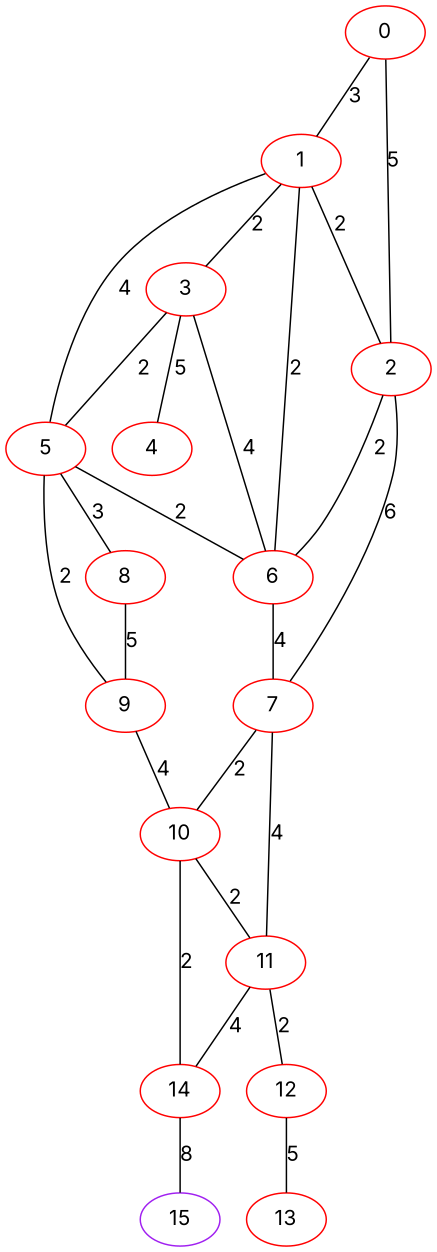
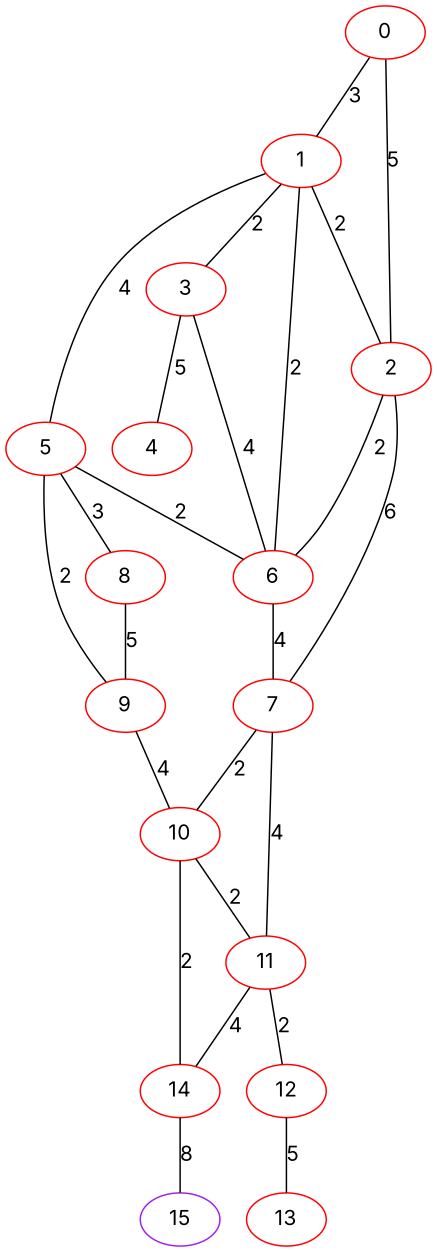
edge "3" -- "5": removed, label "2"
